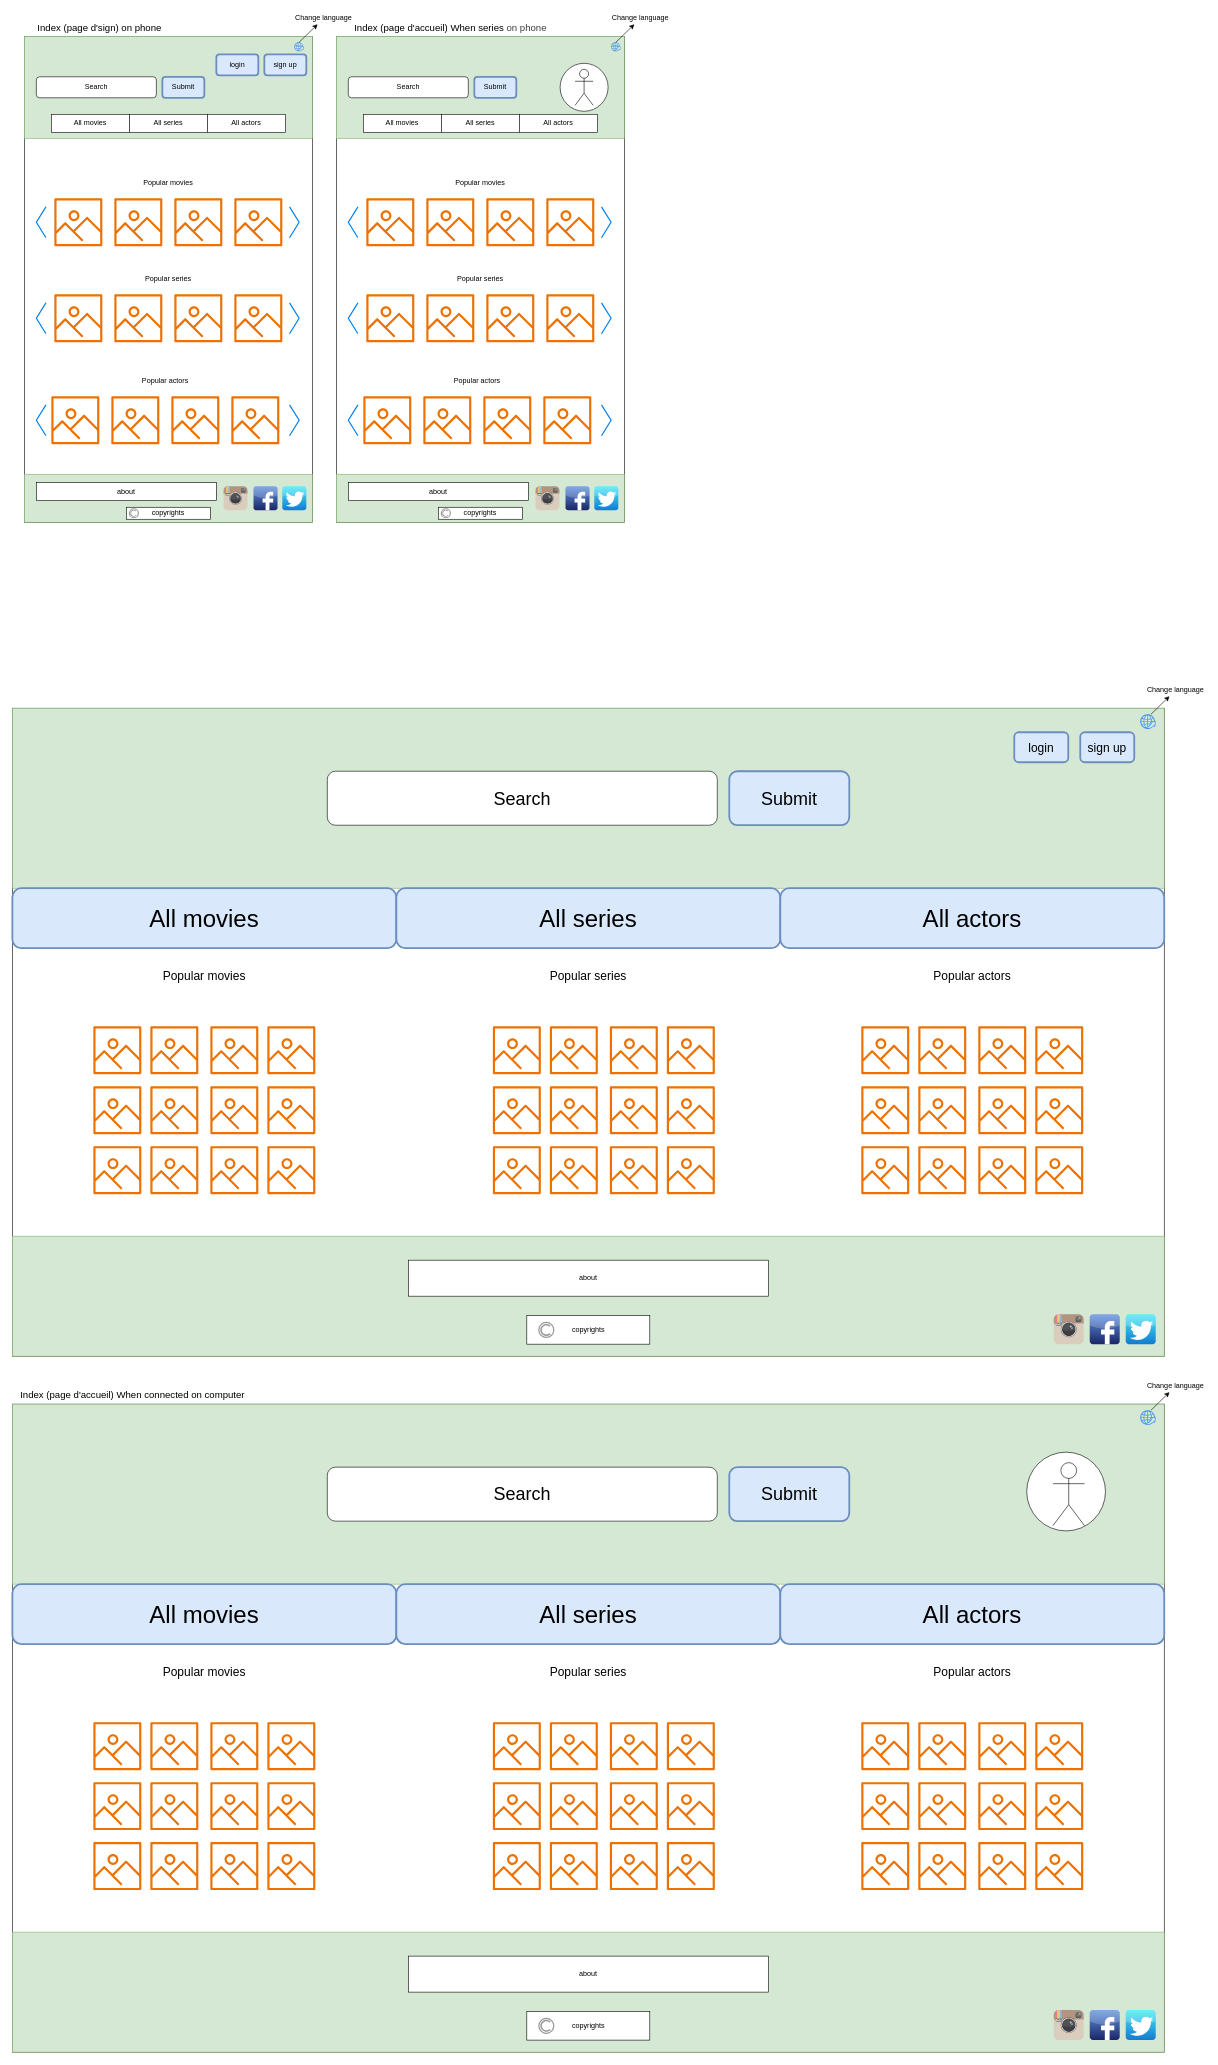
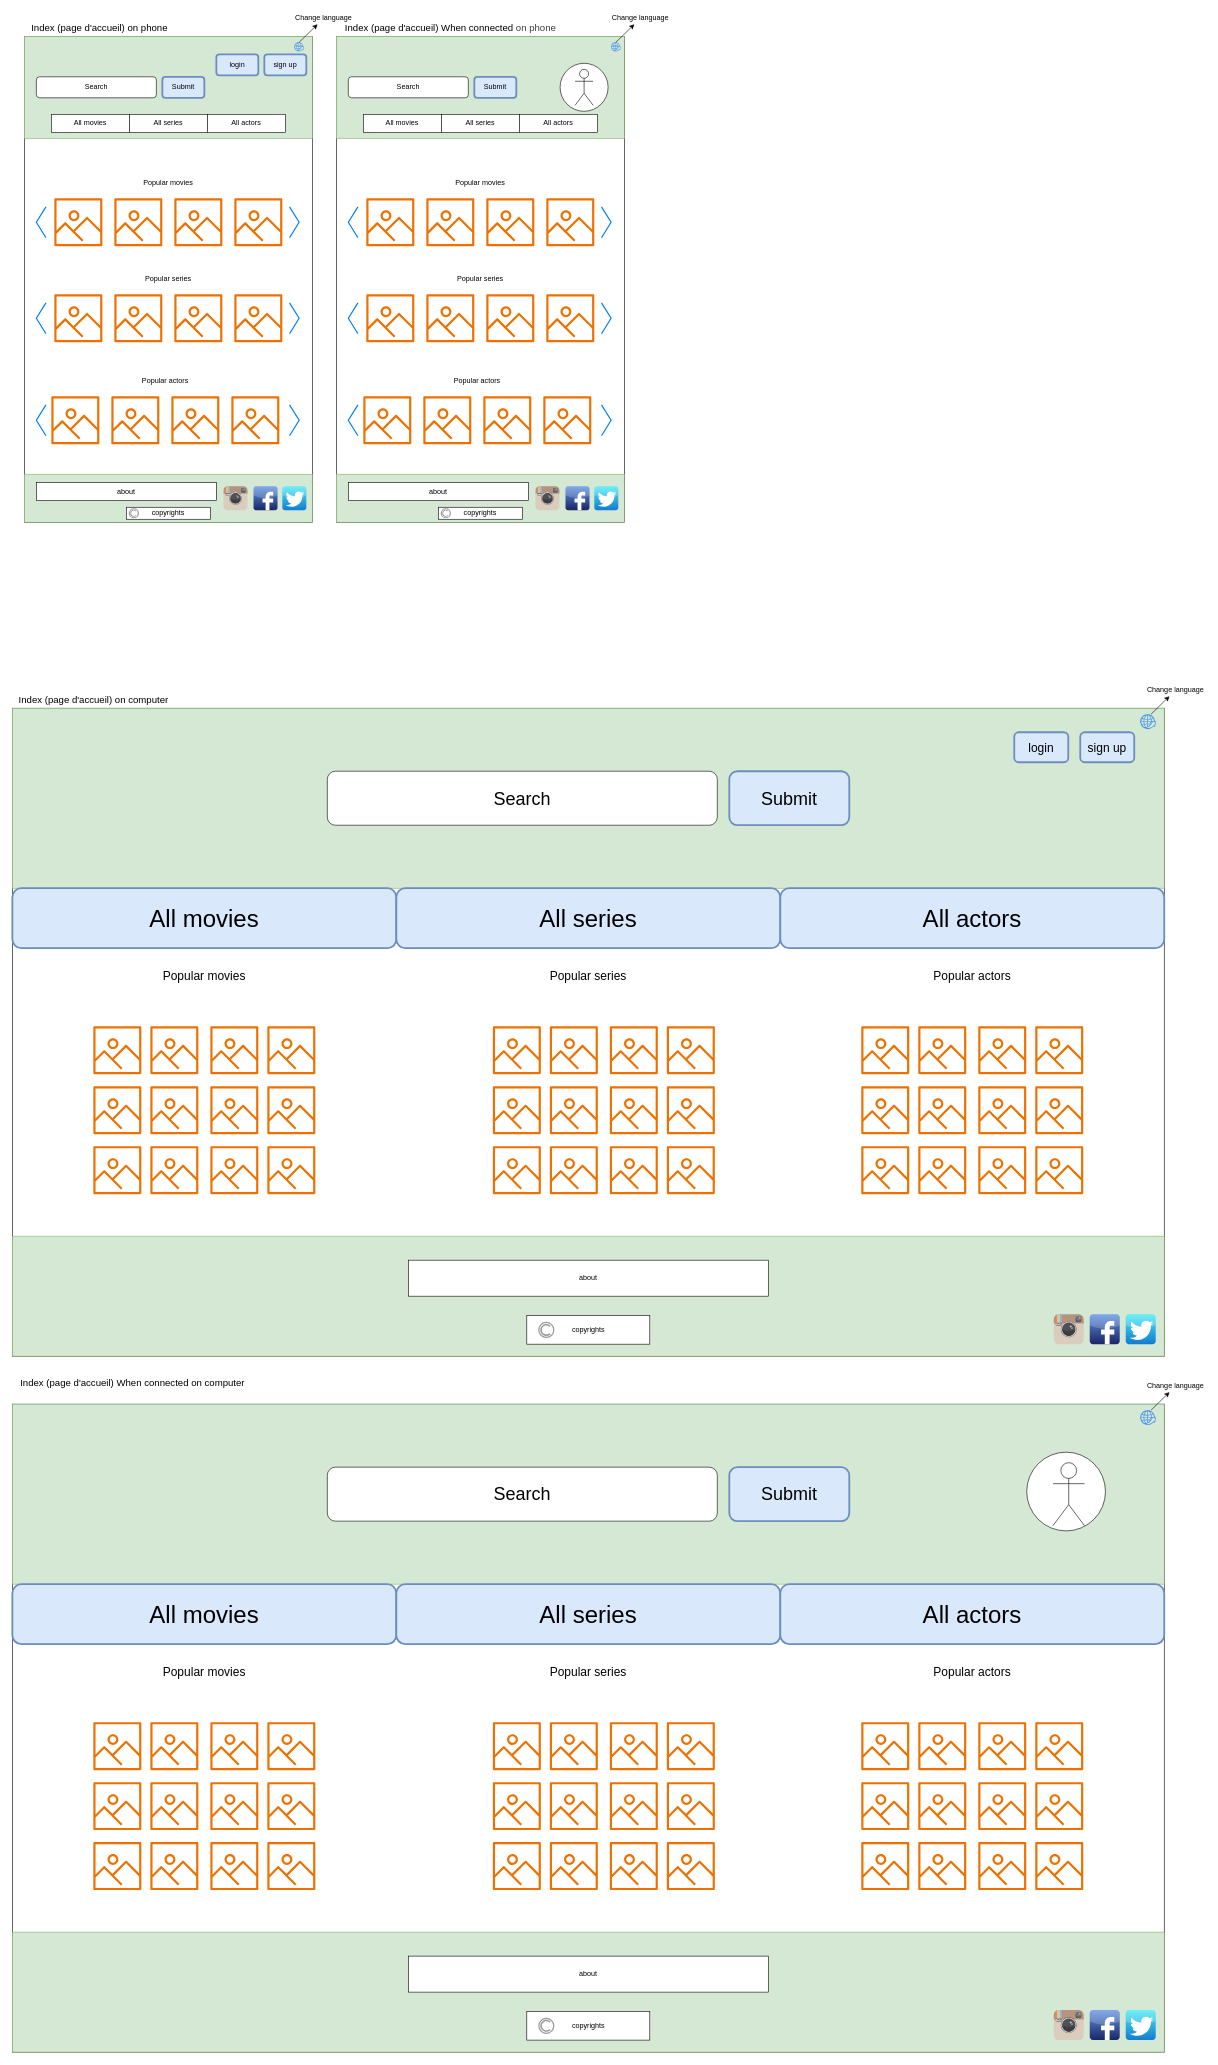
node "Index (page d'sign) on phone": label "Index (page d'sign) on phone" -> "Index (page d'accueil) on phone"
node "Index (page d'accueil) When series on phone": label "Index (page d'accueil) When series on phone" -> "Index (page d'accueil) When connected on phone"
node "Index (page d'accueil) on computer": added
node "Index (page d'accueil) When connected on computer": moved (132, 1395) -> (132, 1383)
